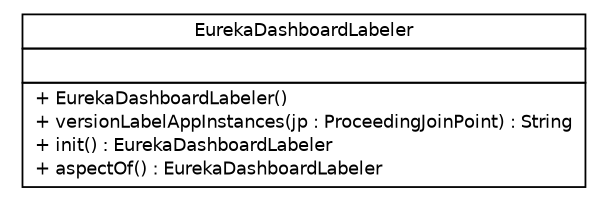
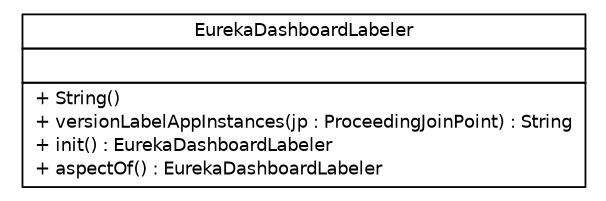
node "EurekaDashboardLabeler": text "+ EurekaDashboardLabeler()" -> "+ String()"
